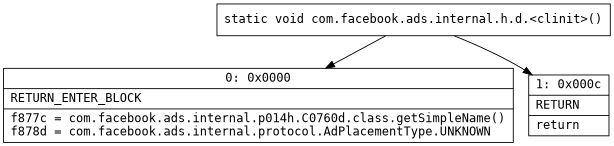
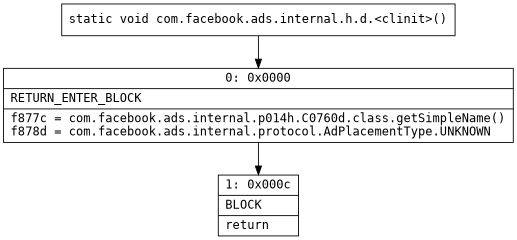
edge "static void com.facebook.ads.internal.h.d.<clinit>()" -> "1: 0x000c": now "0: 0x0000" -> "1: 0x000c"
node "1: 0x000c": text "RETURN" -> "BLOCK"
